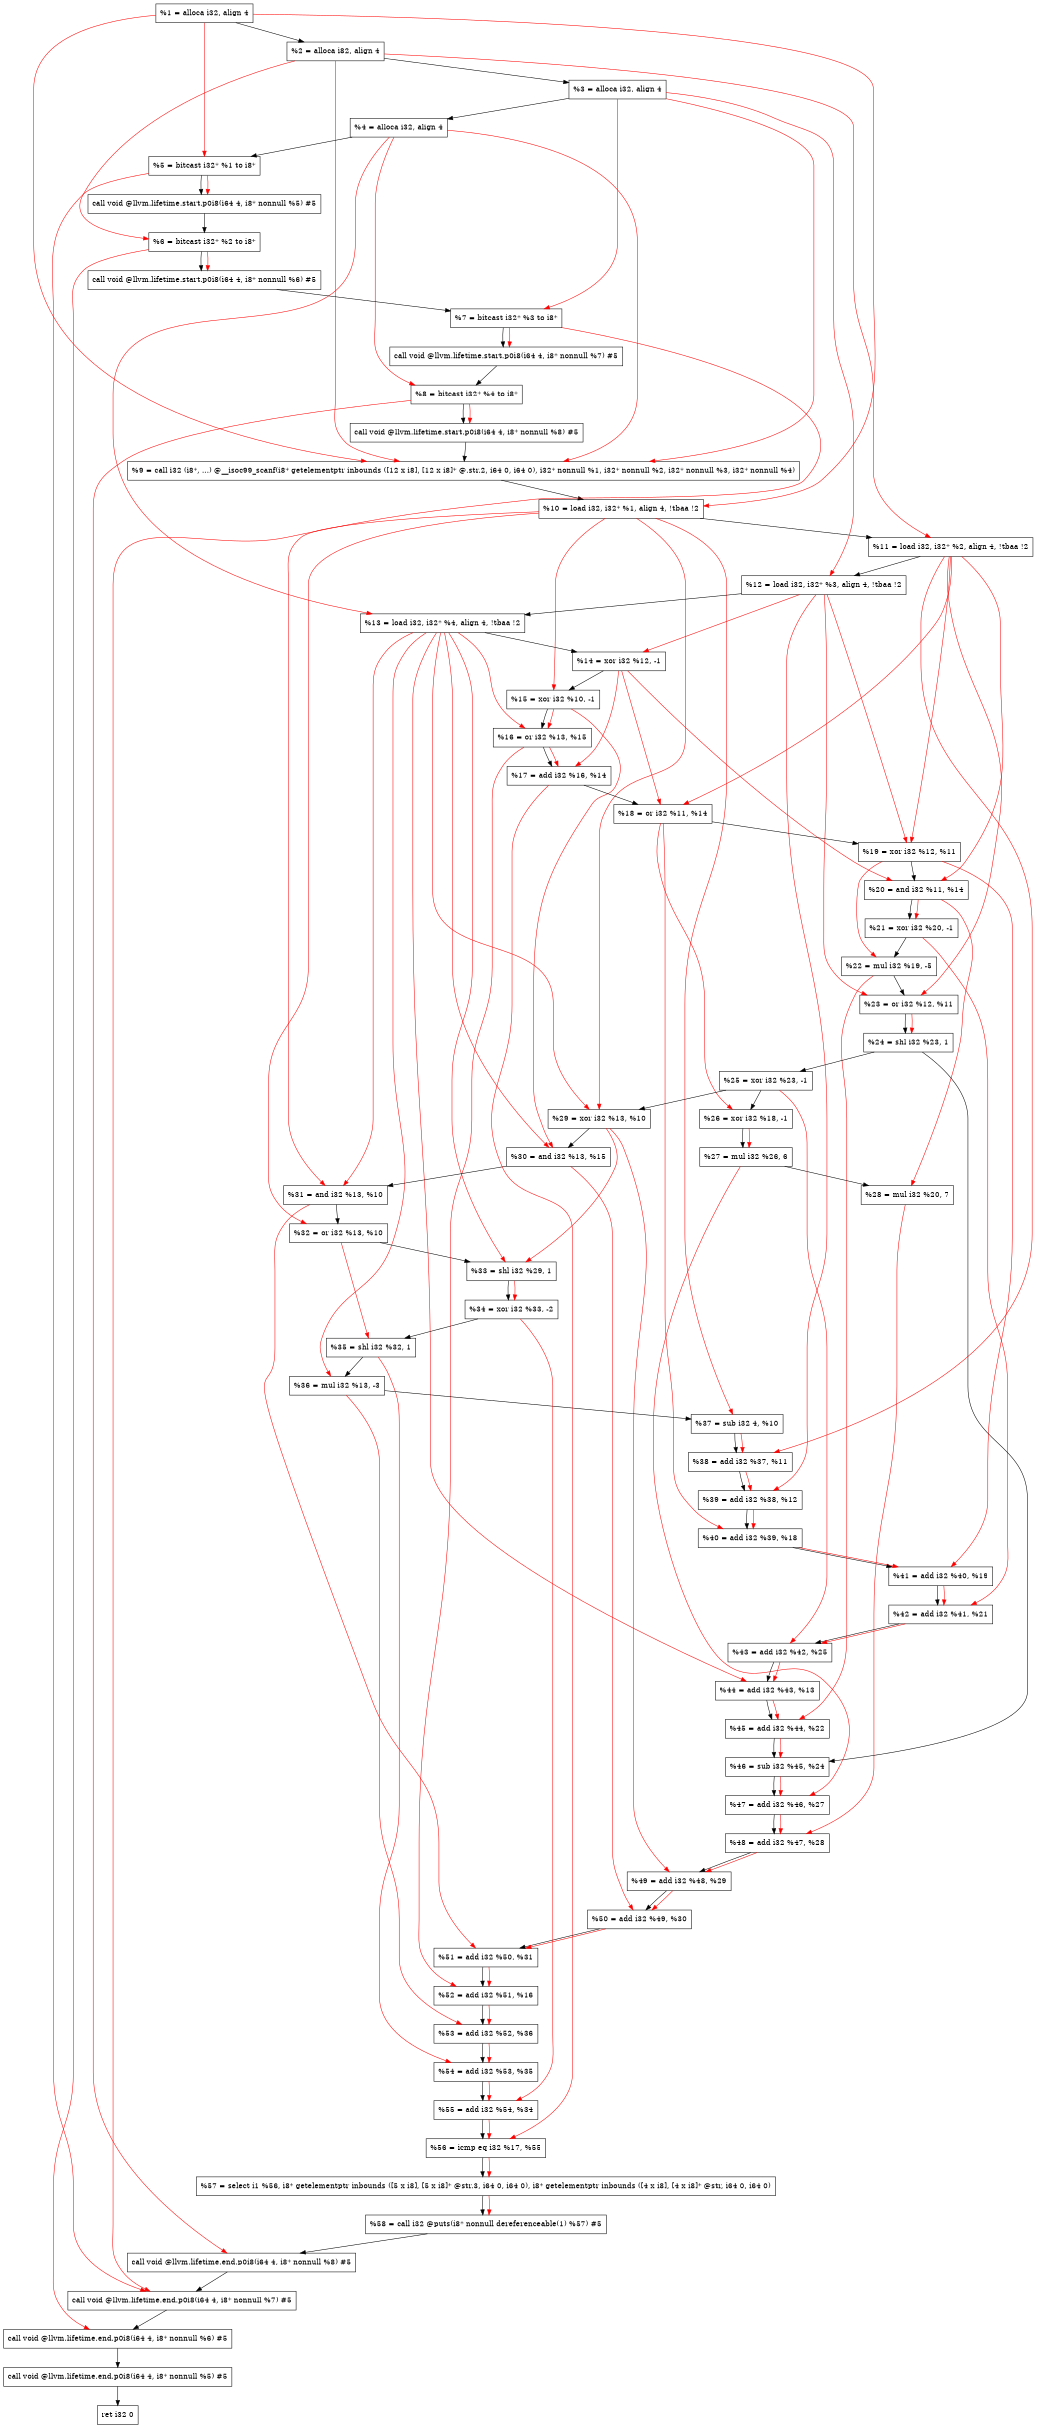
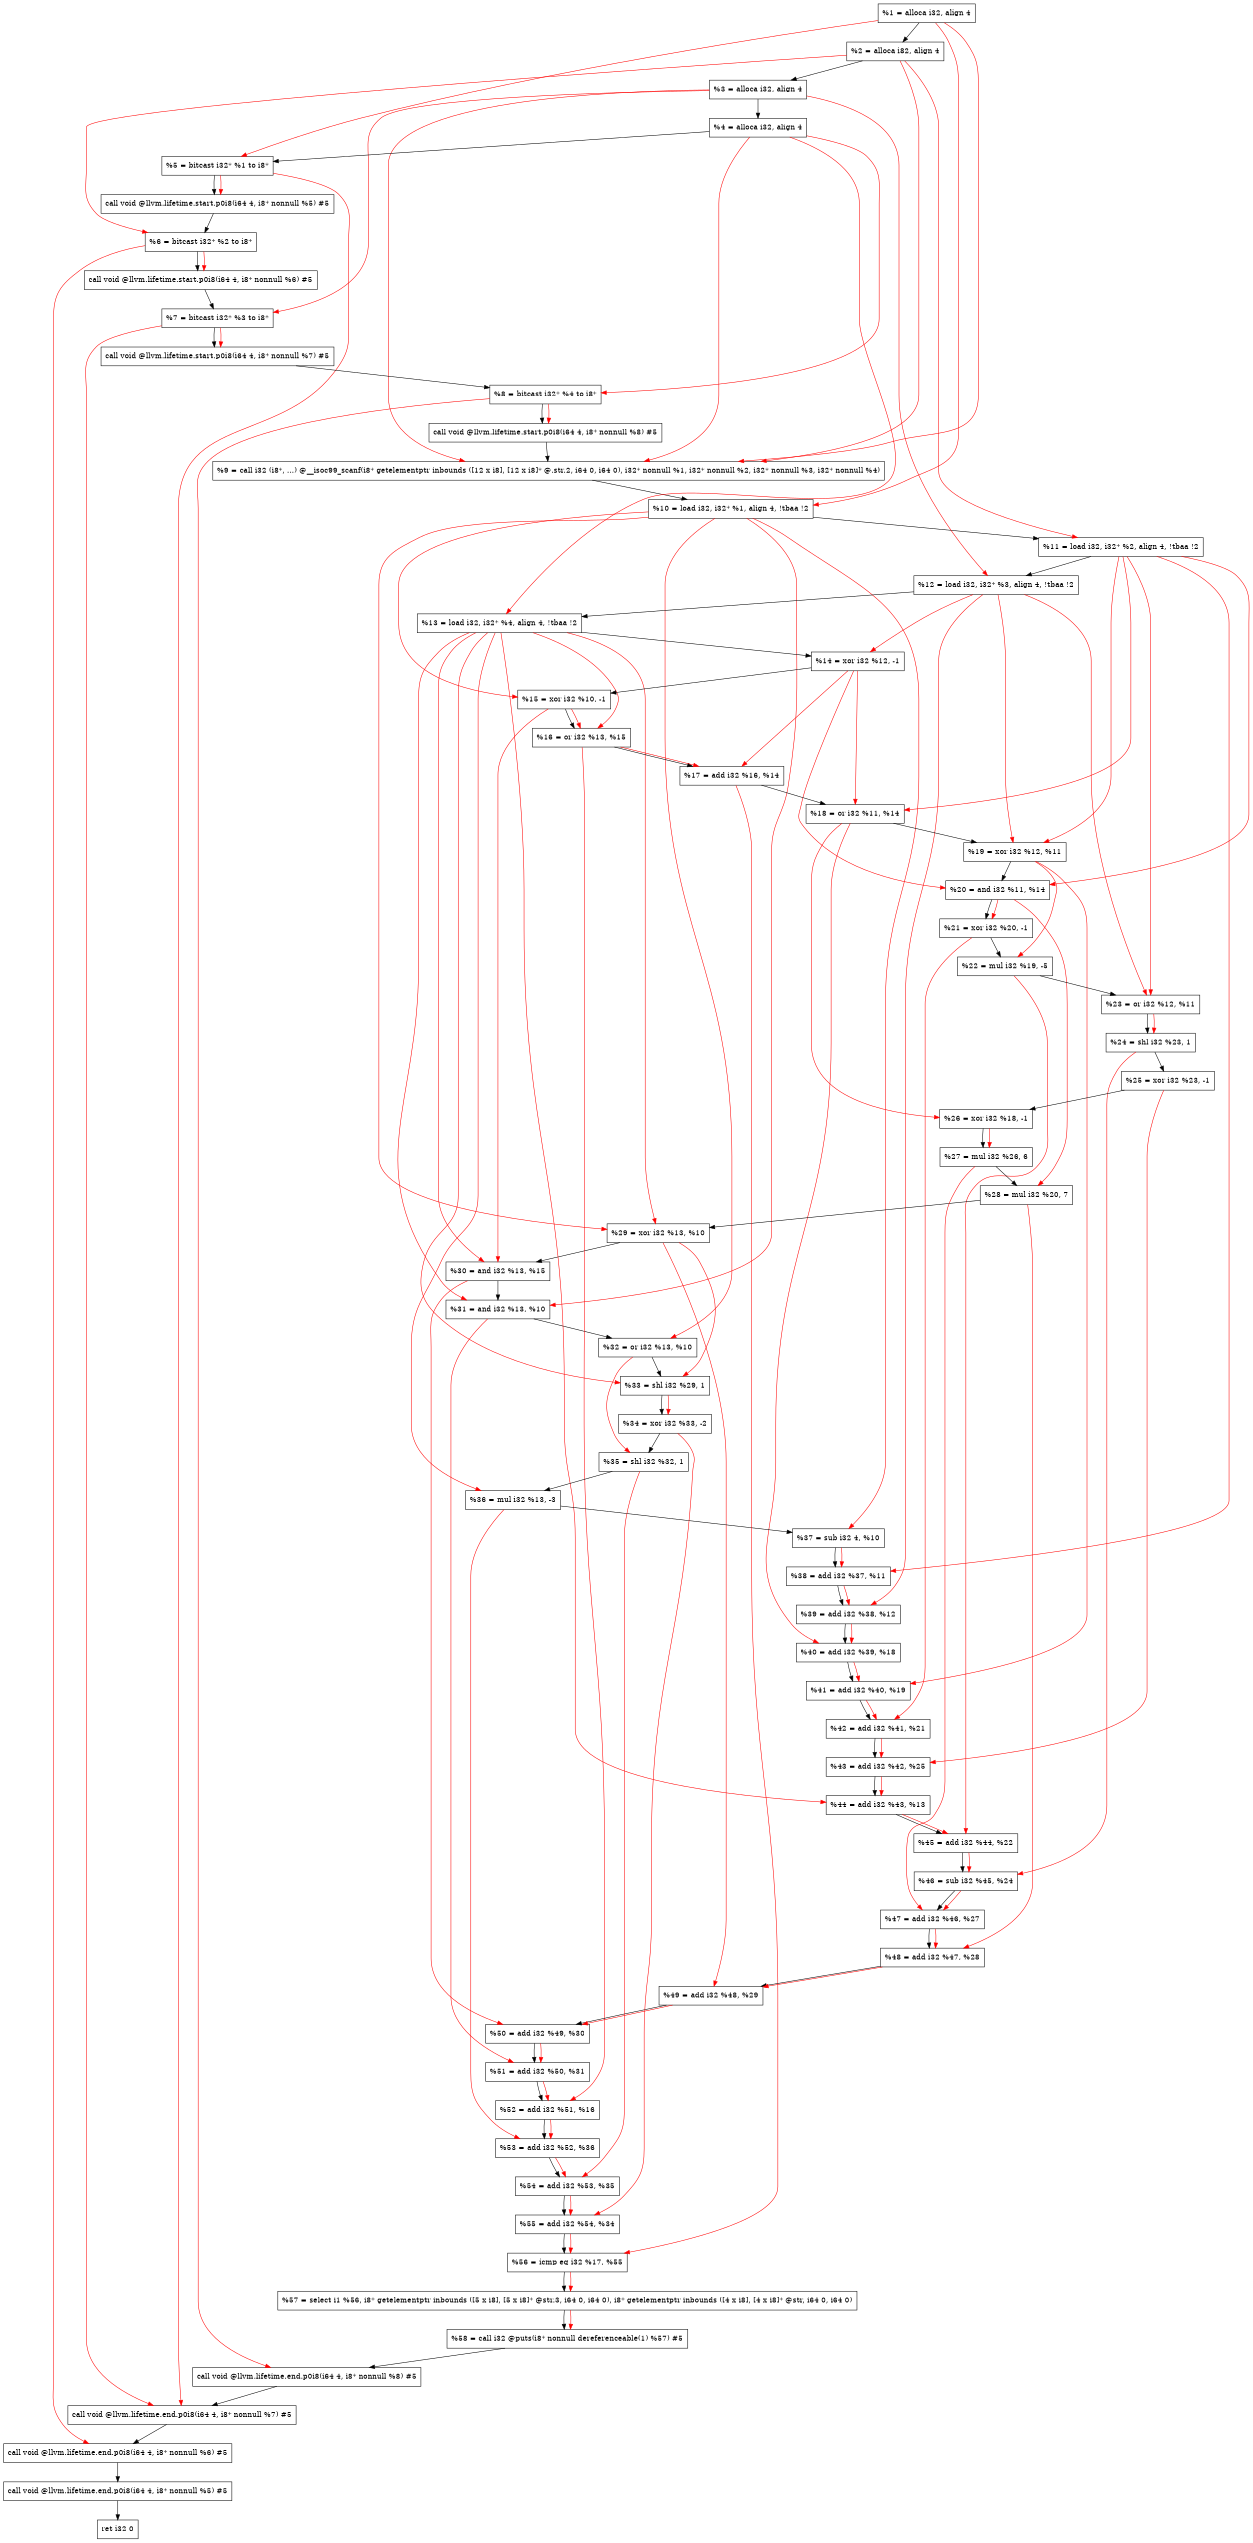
edge "%25 = xor i32 %23, -1" -> "%29 = xor i32 %13, %10": now "%28 = mul i32 %20, 7" -> "%29 = xor i32 %13, %10"
edge "%24 = shl i32 %23, 1" -> "%46 = sub i32 %45, %24": color black -> red
